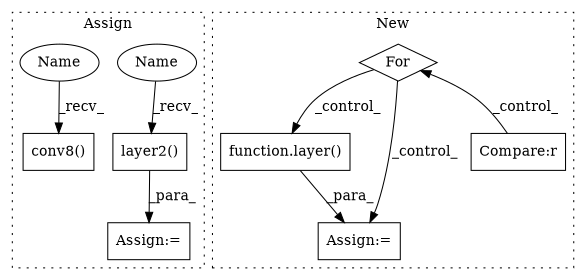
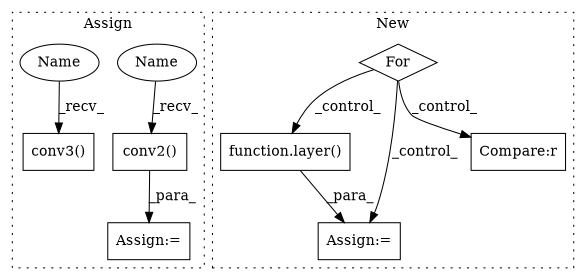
edge "Compare:r" -> "For": reversed
node "conv8()": label "conv8()" -> "conv3()"
node "layer2()": label "layer2()" -> "conv2()"
